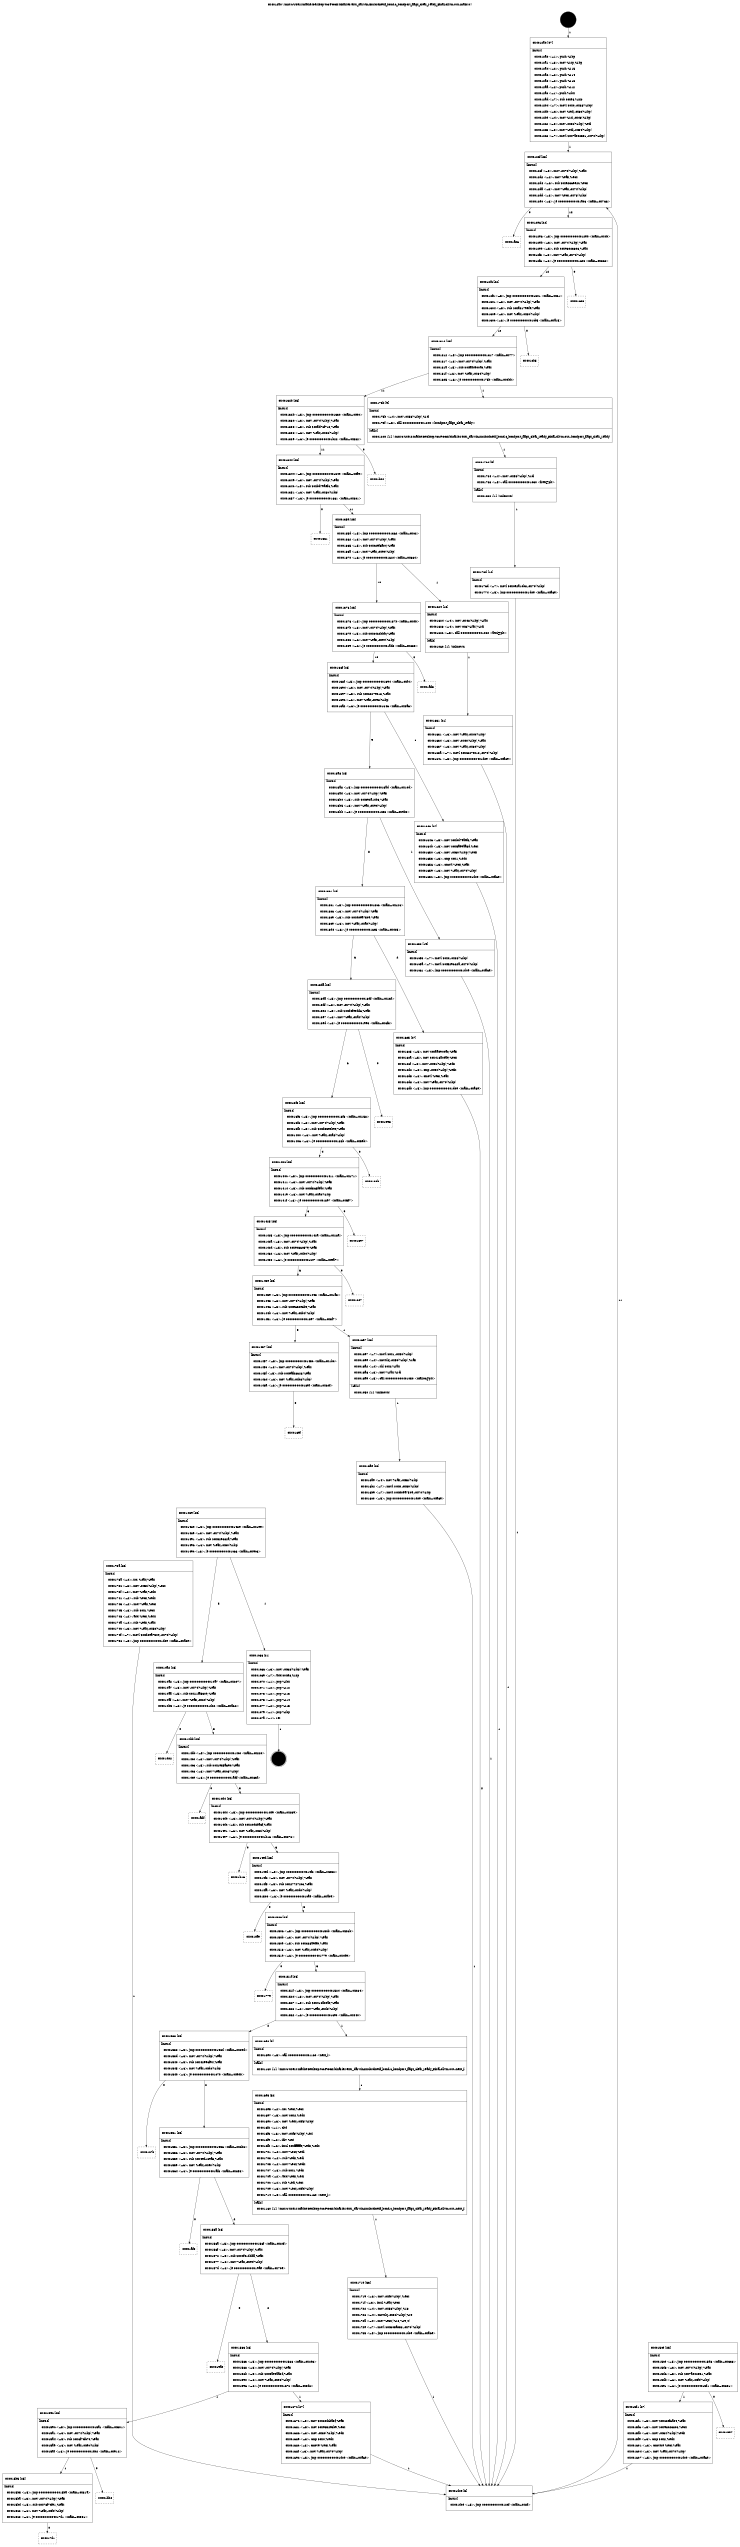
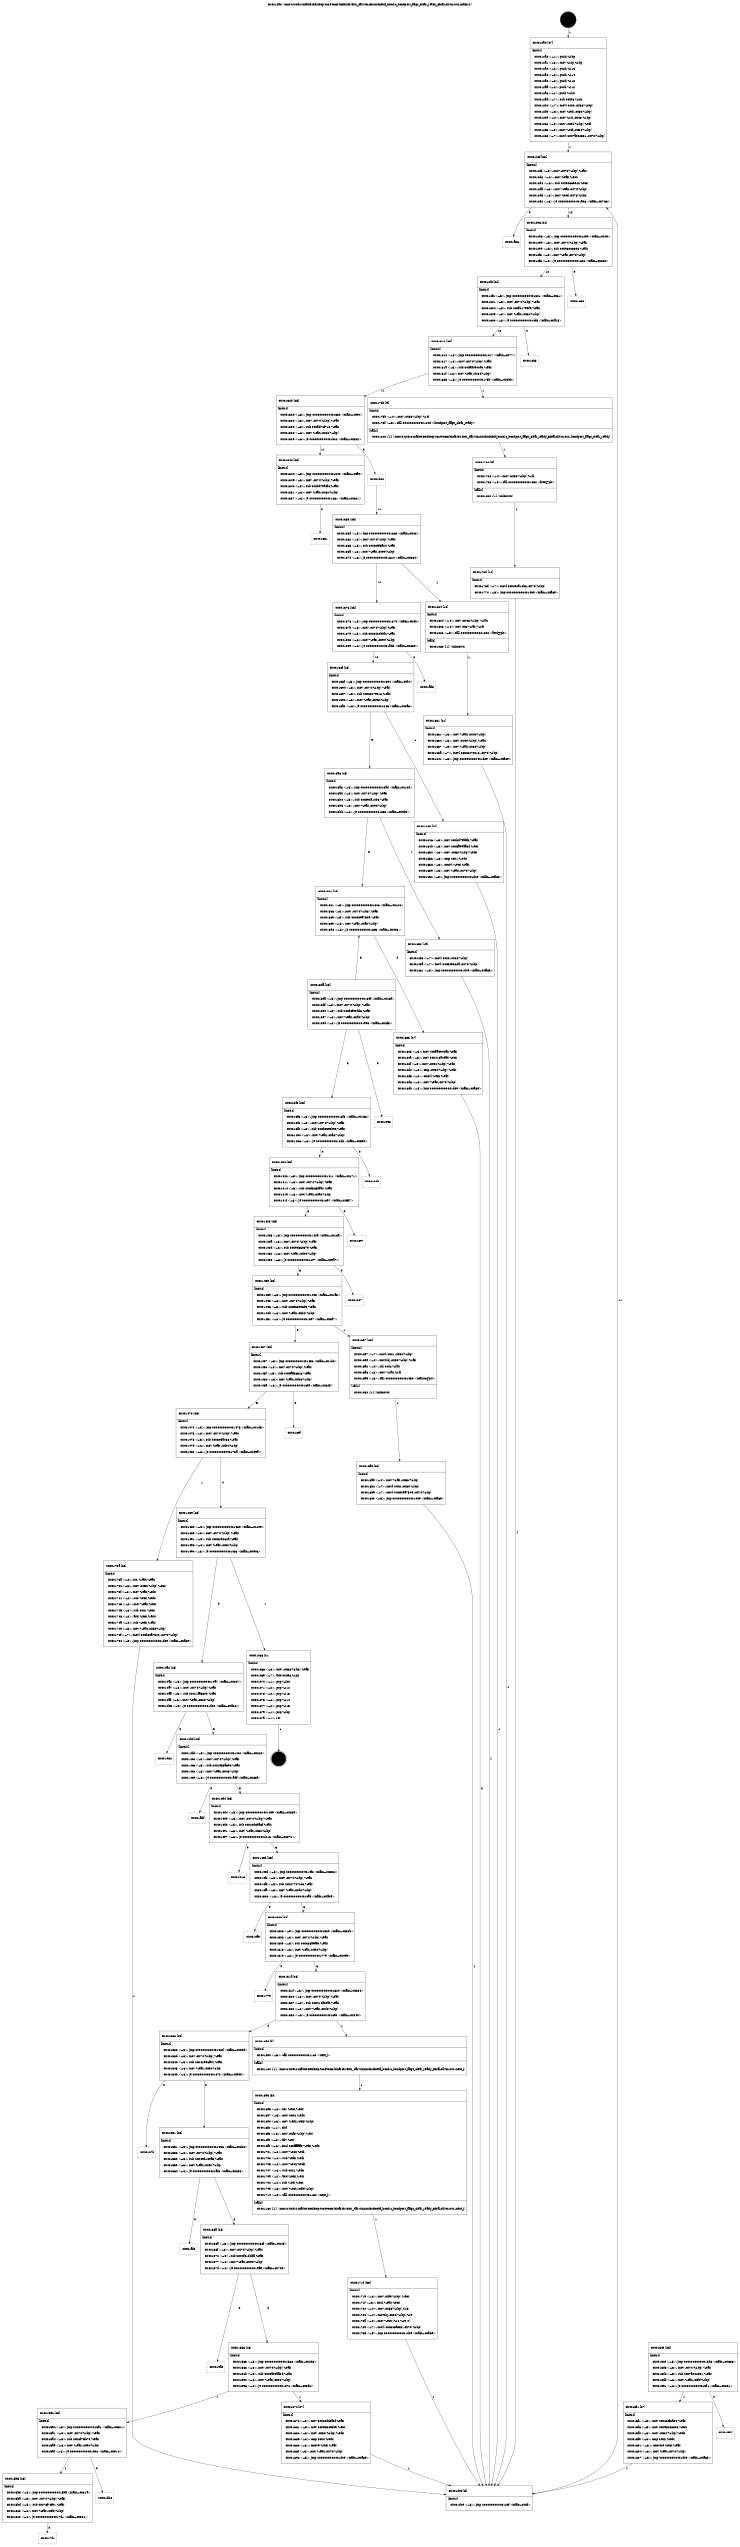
edge "0x401344 [25]" -> "0x40135d [25]": now "0x401b22" -> "0x40135d [25]"
edge "0x4013c1 [25]" -> "0x4013da [25]": reversed
node "0x401470 [25]": added
